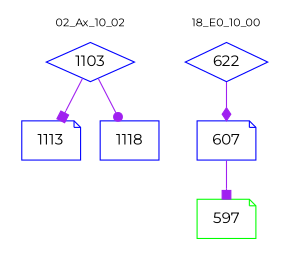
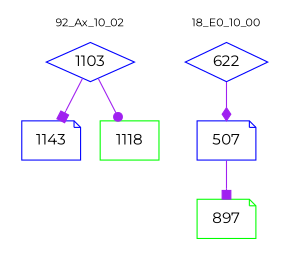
cluster "02_Ax_10_02": label "02_Ax_10_02" -> "92_Ax_10_02"
node "1113": label "1113" -> "1143"
node "1118": color blue -> green
node "607": label "607" -> "507"
node "597": label "597" -> "897"
